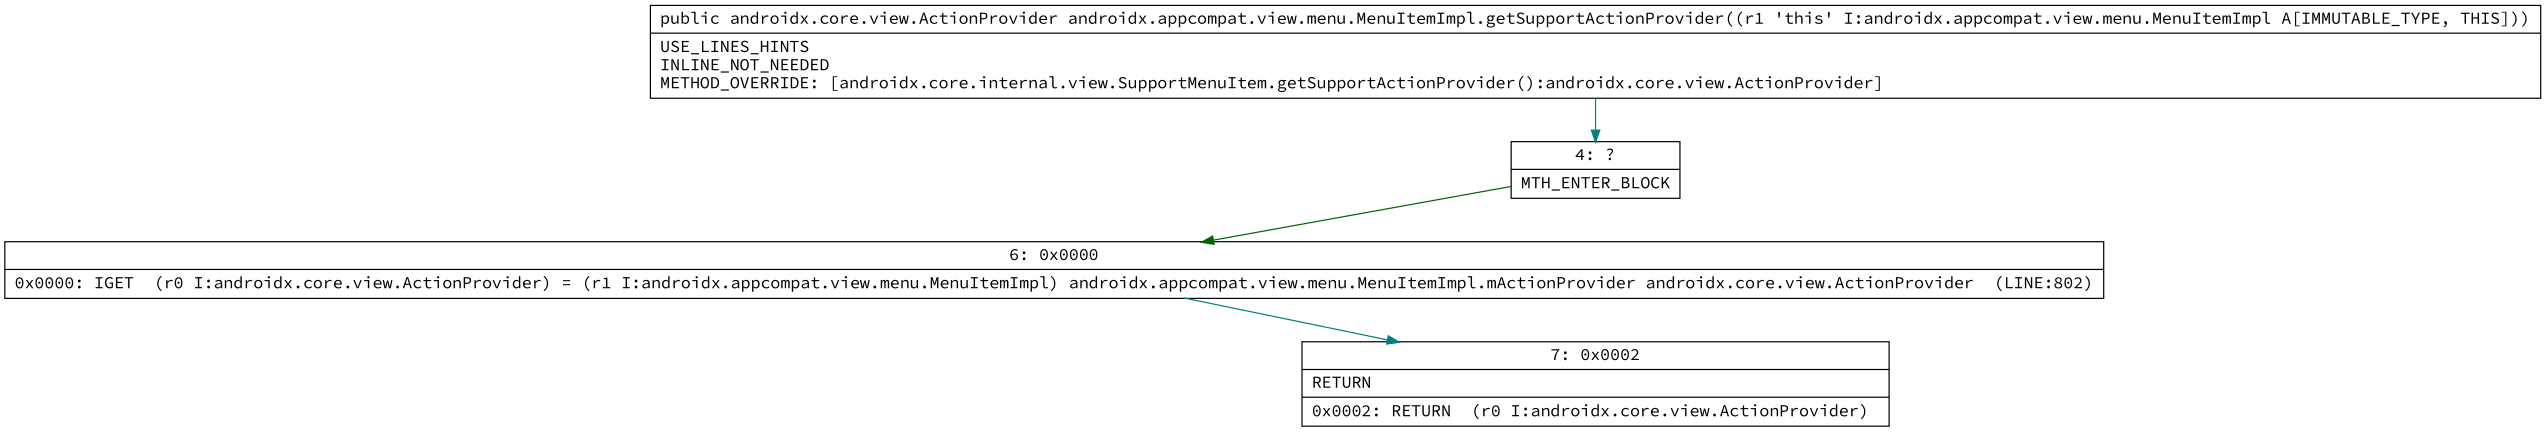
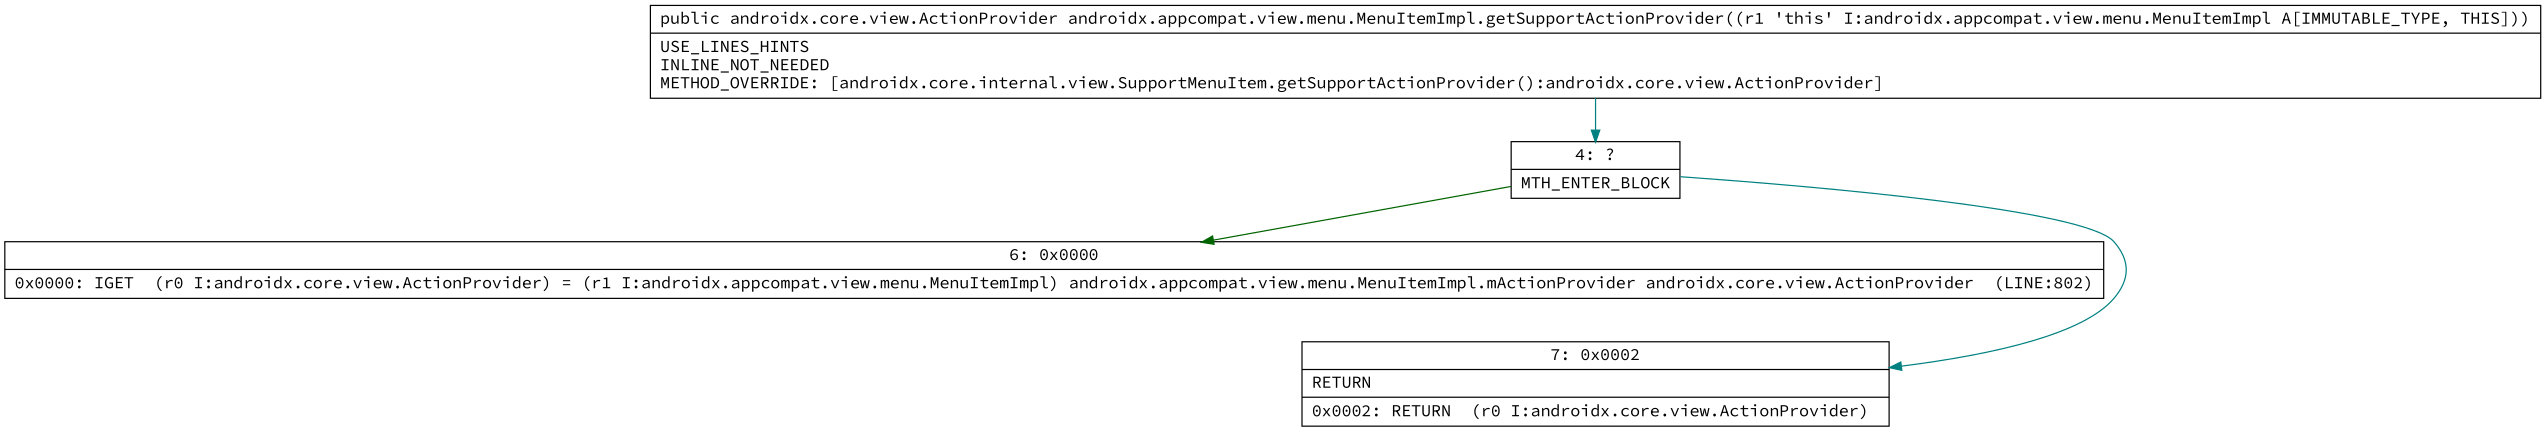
edge "6: 0x0000" -> "7: 0x0002": now "4: ?" -> "7: 0x0002"
